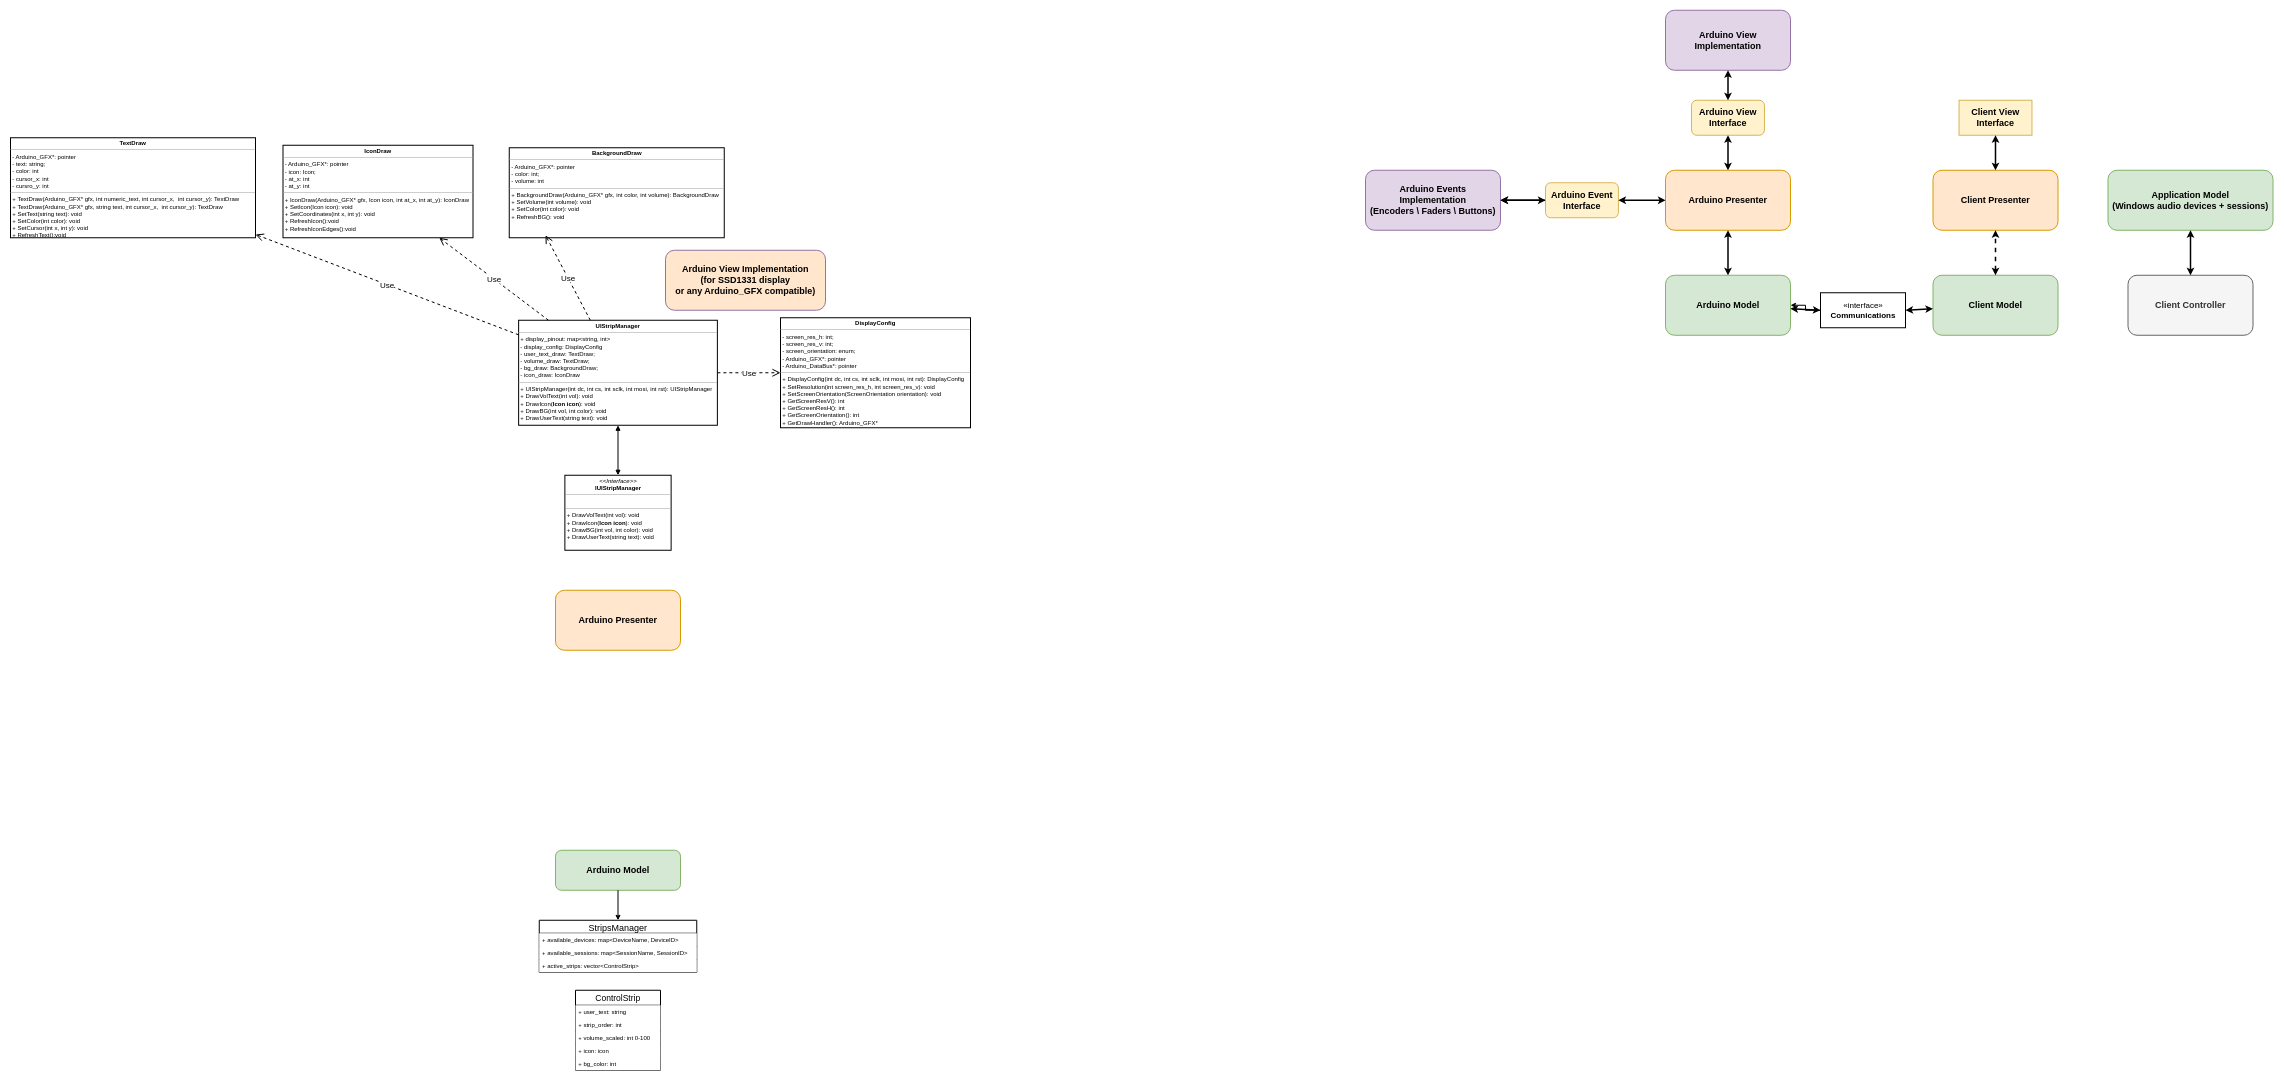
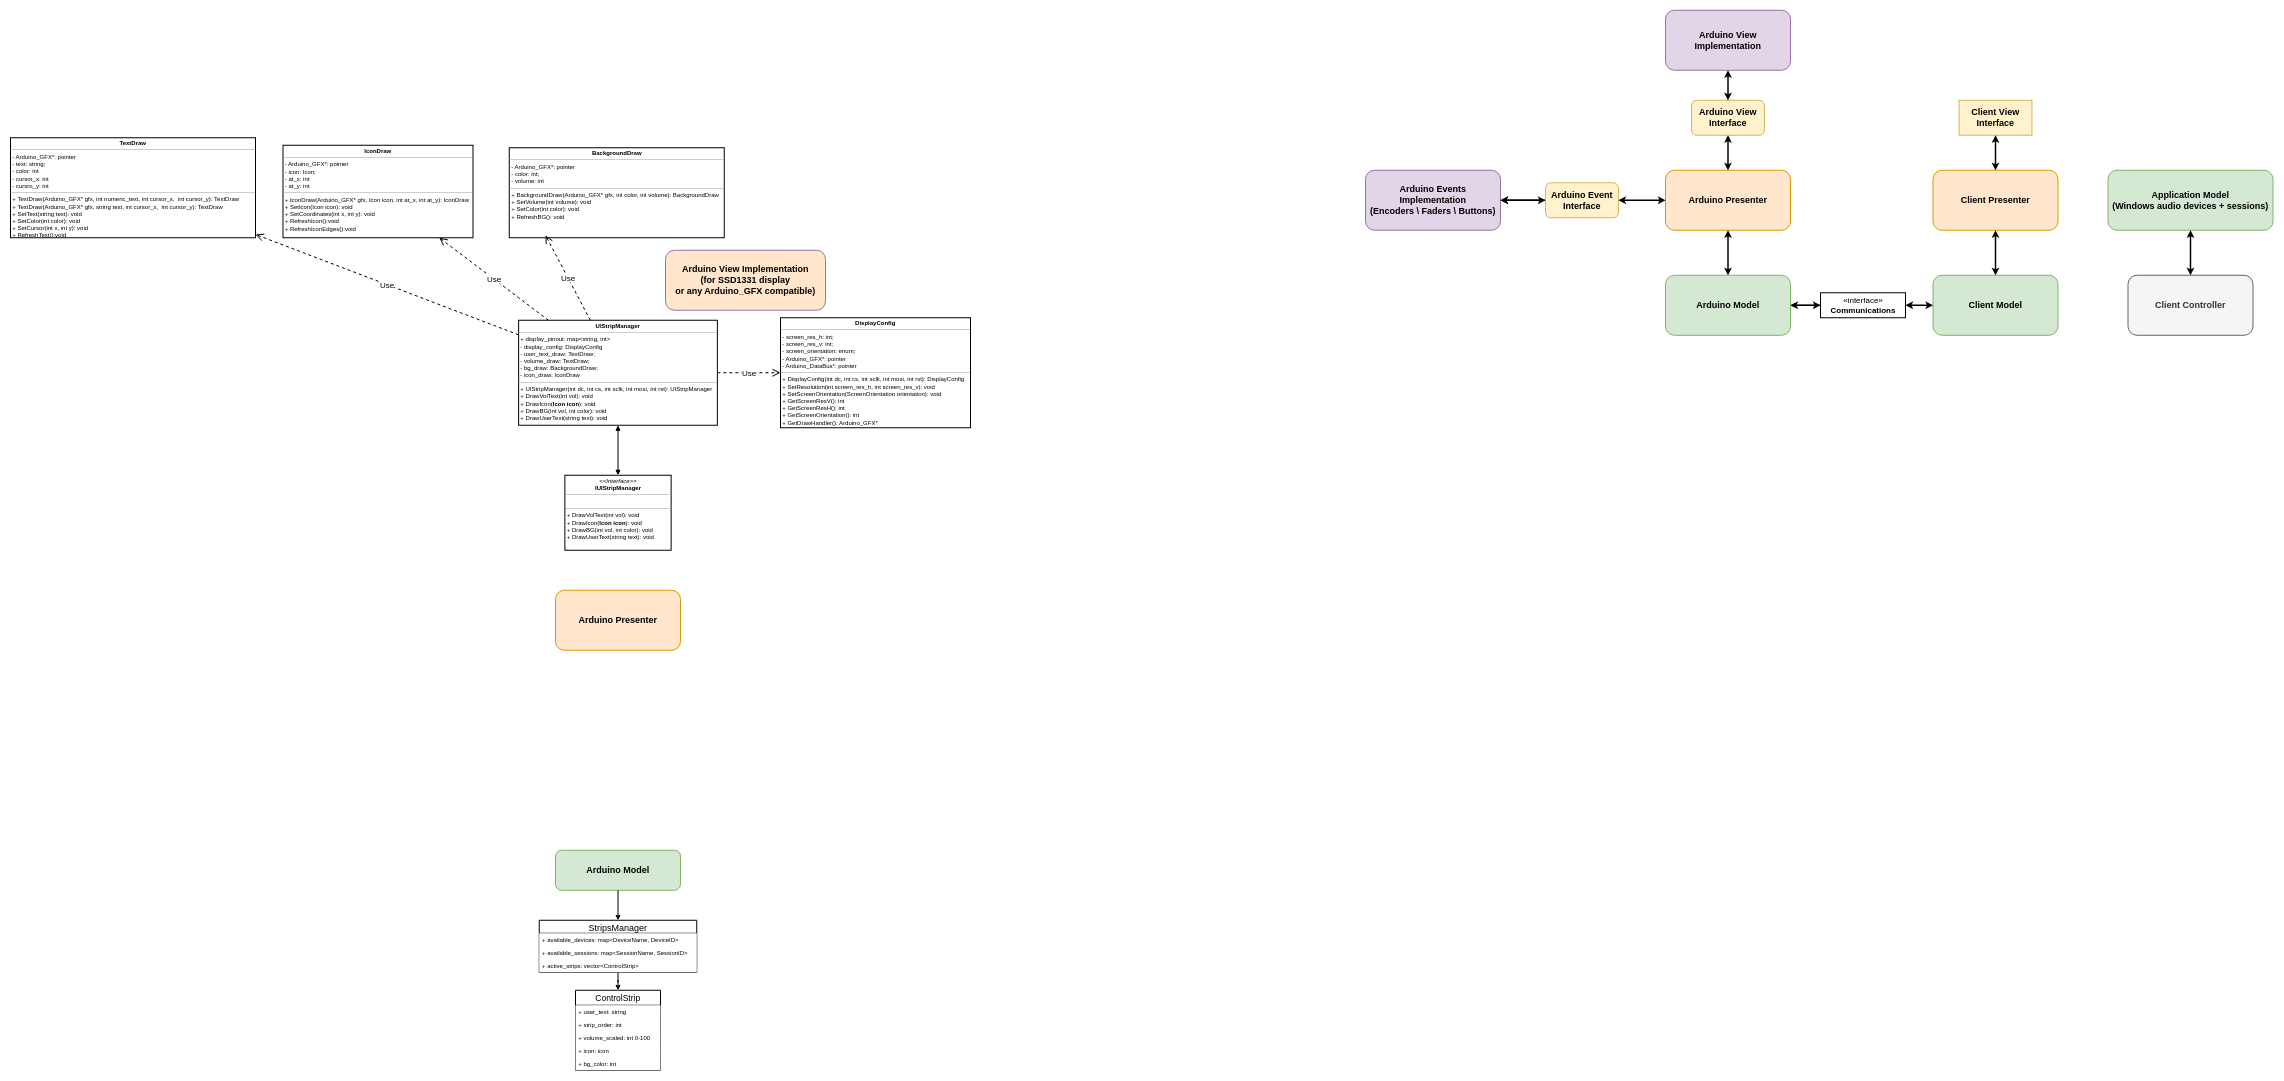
edge "Client Presenter" -- "Client Model": style dashed -> solid
node "«interface» Communications": size 85x35 -> 85x25
edge "StripsManager" -> "ControlStrip": added
